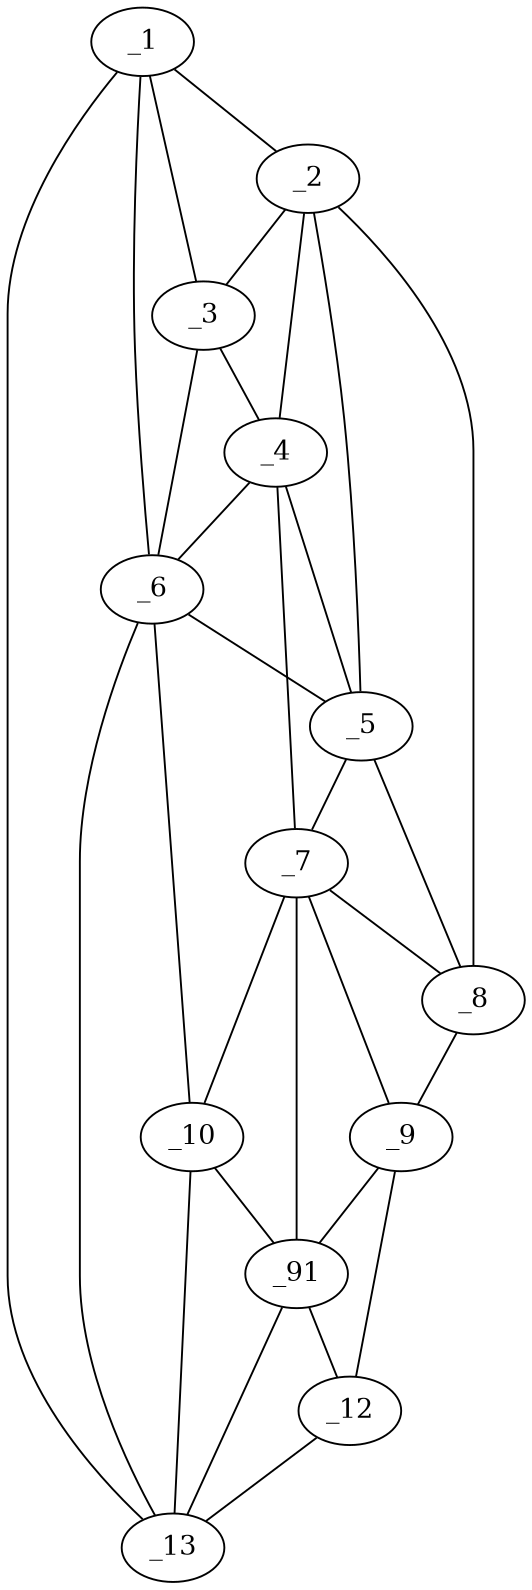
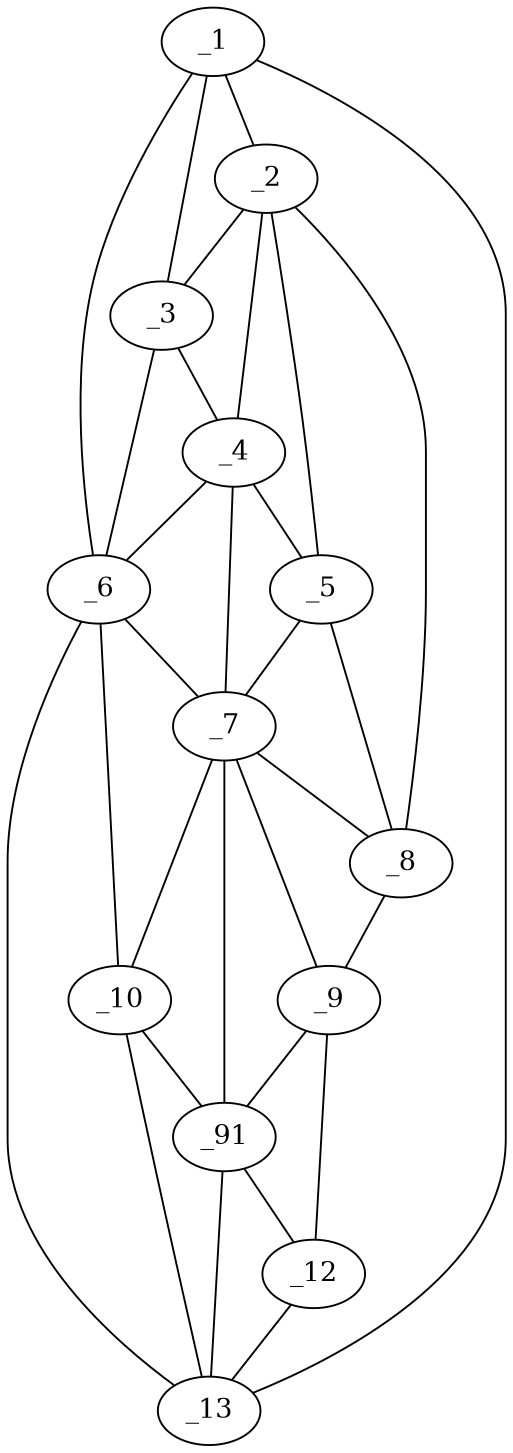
edge "_6" -- "_5": now "_6" -- "_7"
